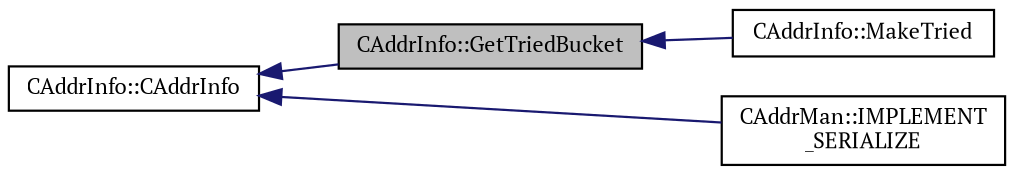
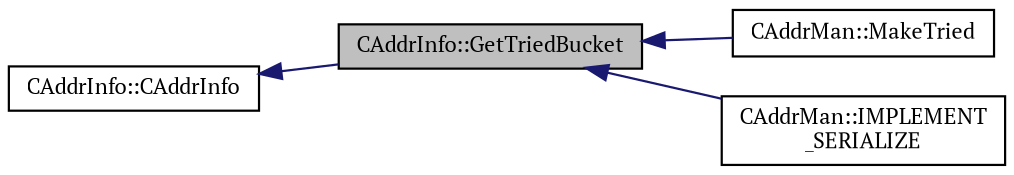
node "CAddrInfo::MakeTried": label "CAddrInfo::MakeTried" -> "CAddrMan::MakeTried"
edge "CAddrMan::IMPLEMENT _SERIALIZE" -> "CAddrInfo::CAddrInfo": now "CAddrMan::IMPLEMENT _SERIALIZE" -> "CAddrInfo::GetTriedBucket"
